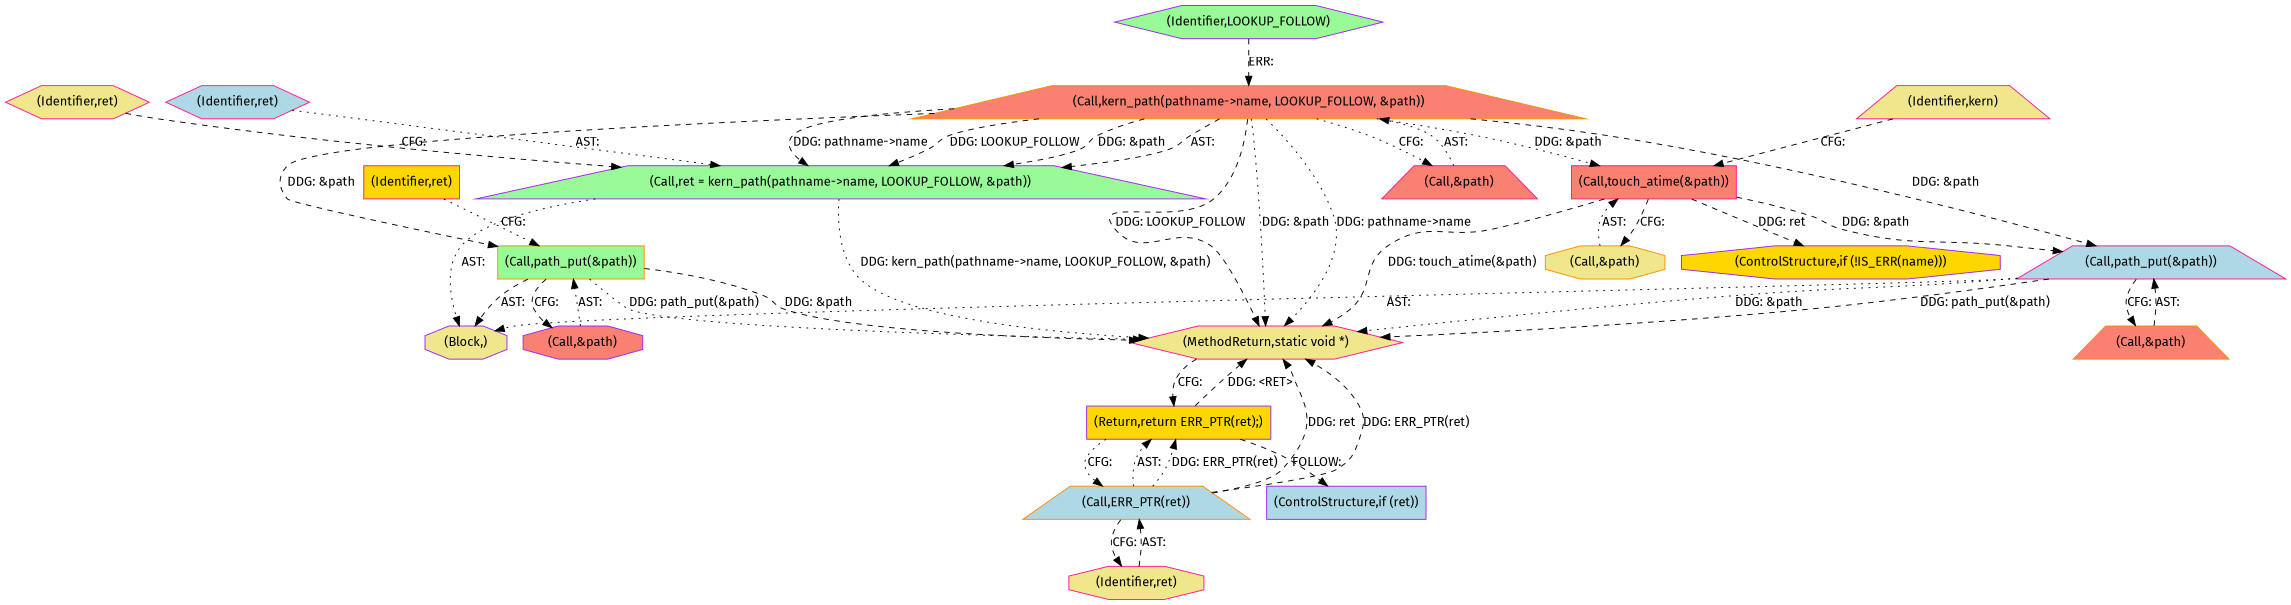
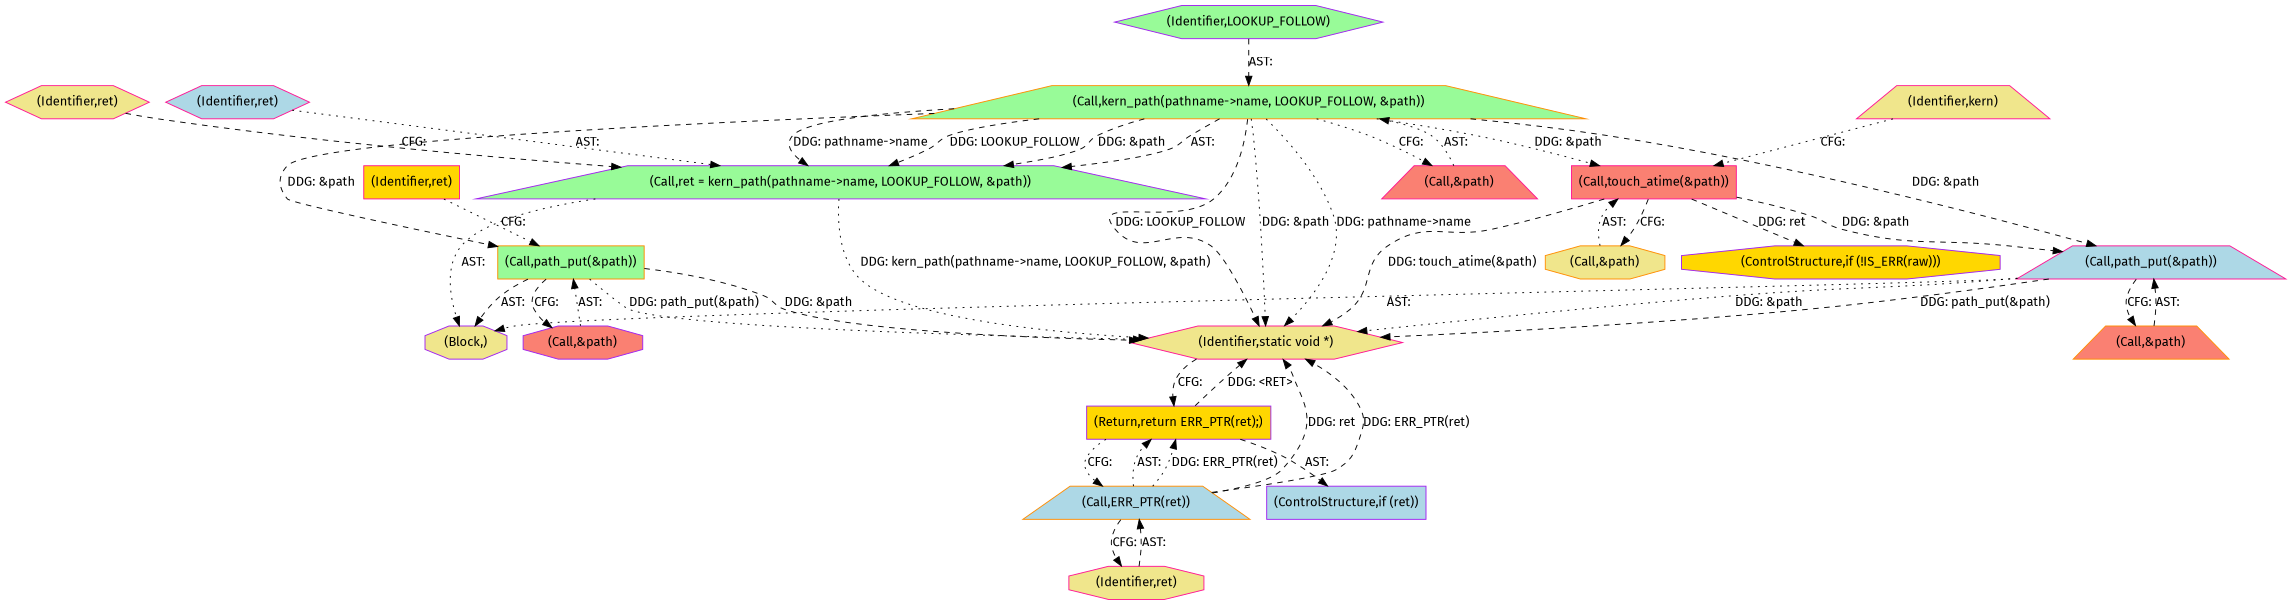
edge "(Identifier,LOOKUP_FOLLOW)" -> "(Call,kern_path(pathname->name, LOOKUP_FOLLOW, &path))": label "ERR: " -> "AST: "
node "(Call,kern_path(pathname->name, LOOKUP_FOLLOW, &path))": fillcolor salmon -> palegreen
edge "(Identifier,kern)" -> "(Call,touch_atime(&path))": style dashed -> dotted
node "(ControlStructure,if (!IS_ERR(name)))": label "(ControlStructure,if (!IS_ERR(name)))" -> "(ControlStructure,if (!IS_ERR(raw)))"
node "(MethodReturn,static void *)": label "(MethodReturn,static void *)" -> "(Identifier,static void *)"
edge "(Return,return ERR_PTR(ret);)" -> "(ControlStructure,if (ret))": label "FOLLOW: " -> "AST: "
